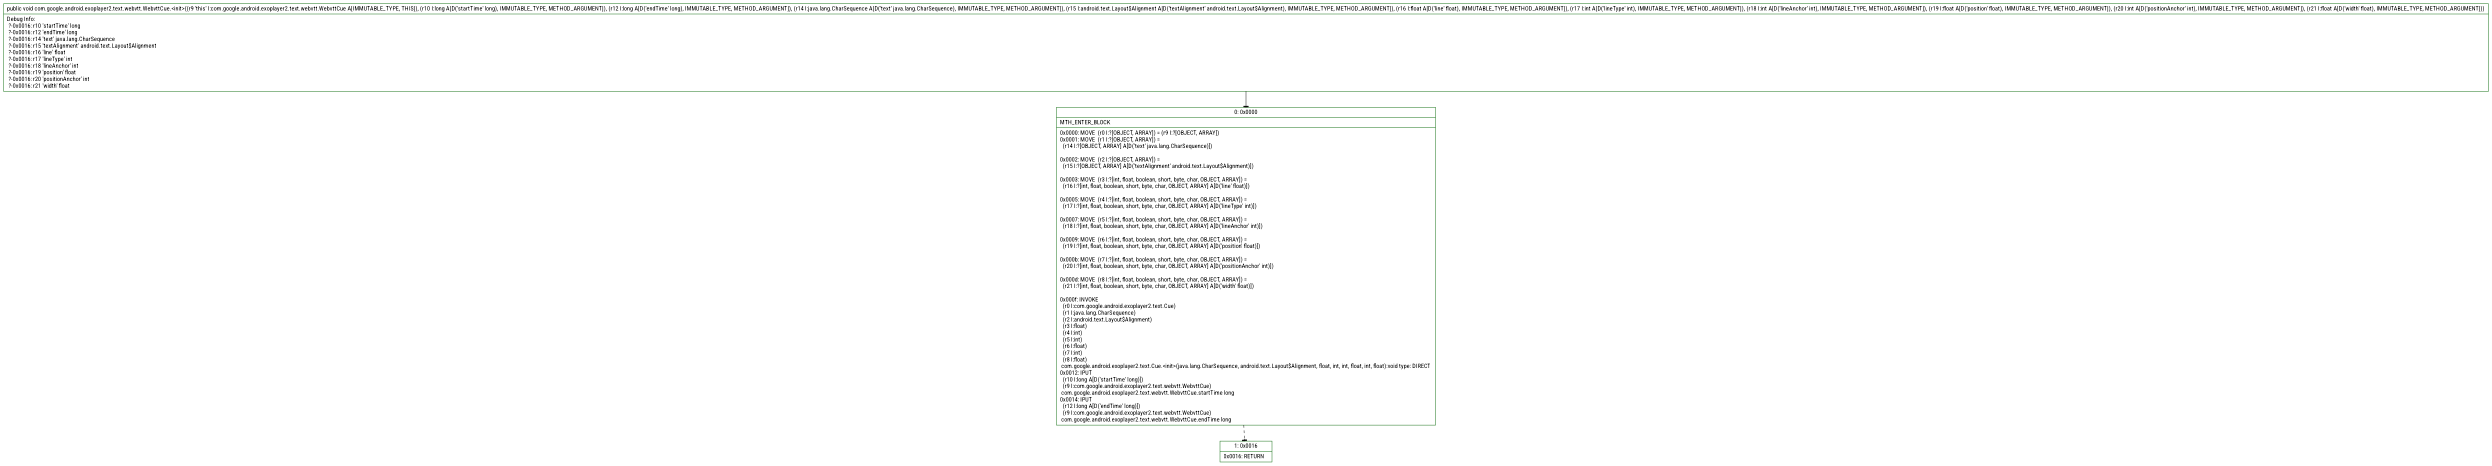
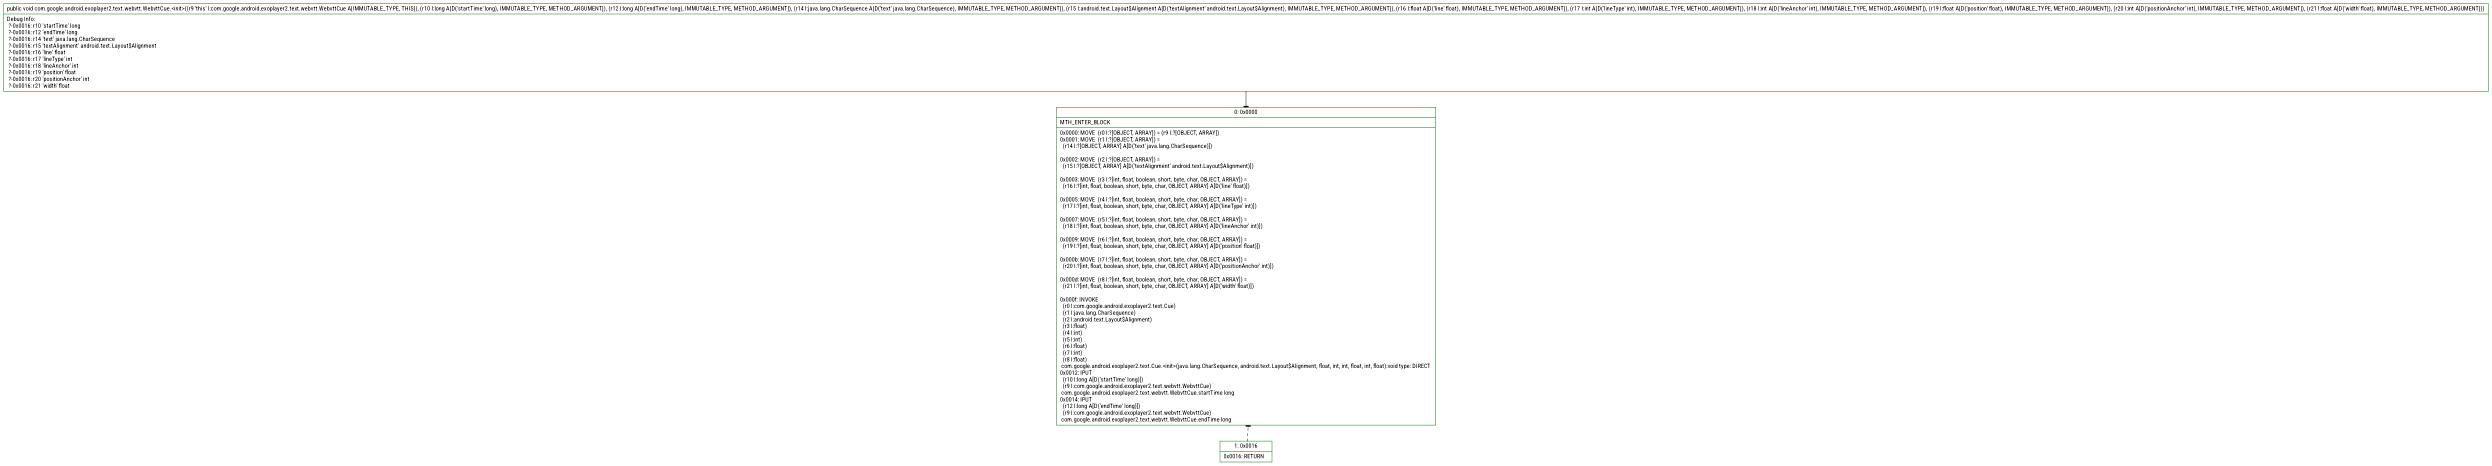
edge "0: 0x0000" -> "1: 0x0016": reversed
